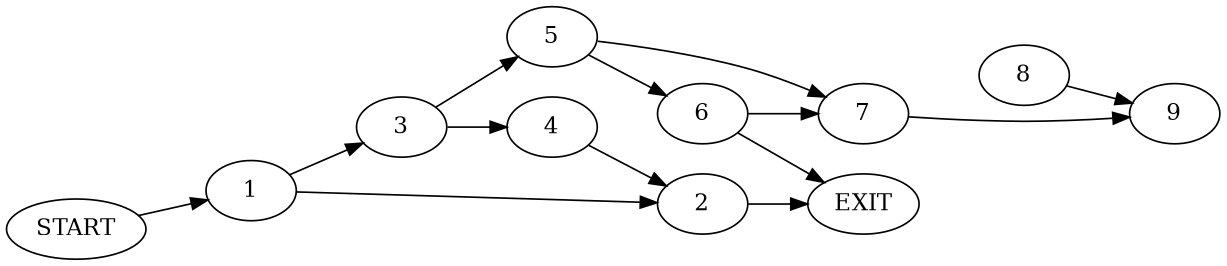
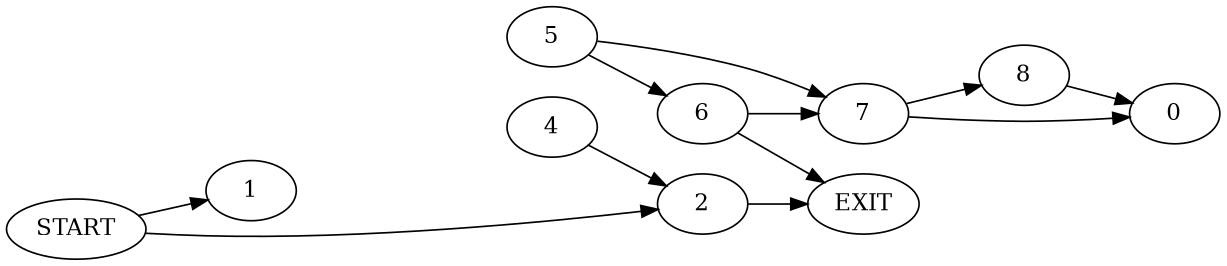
edge "7" -> "8": added
node "9": label "9" -> "0"
node "3": removed
edge "1" -> "2": now "START" -> "2"
